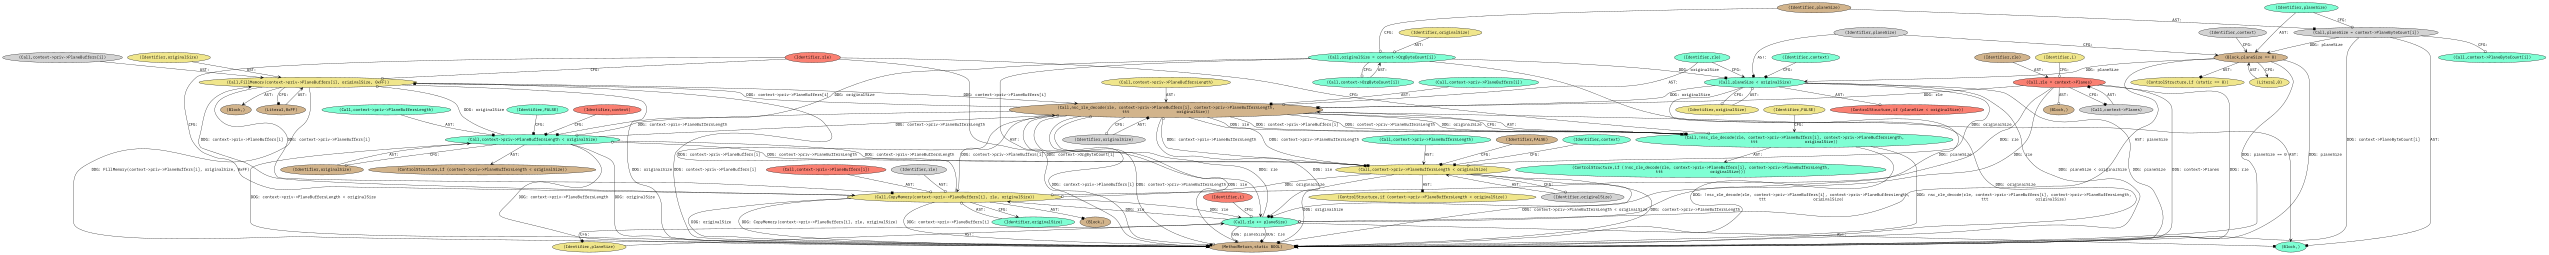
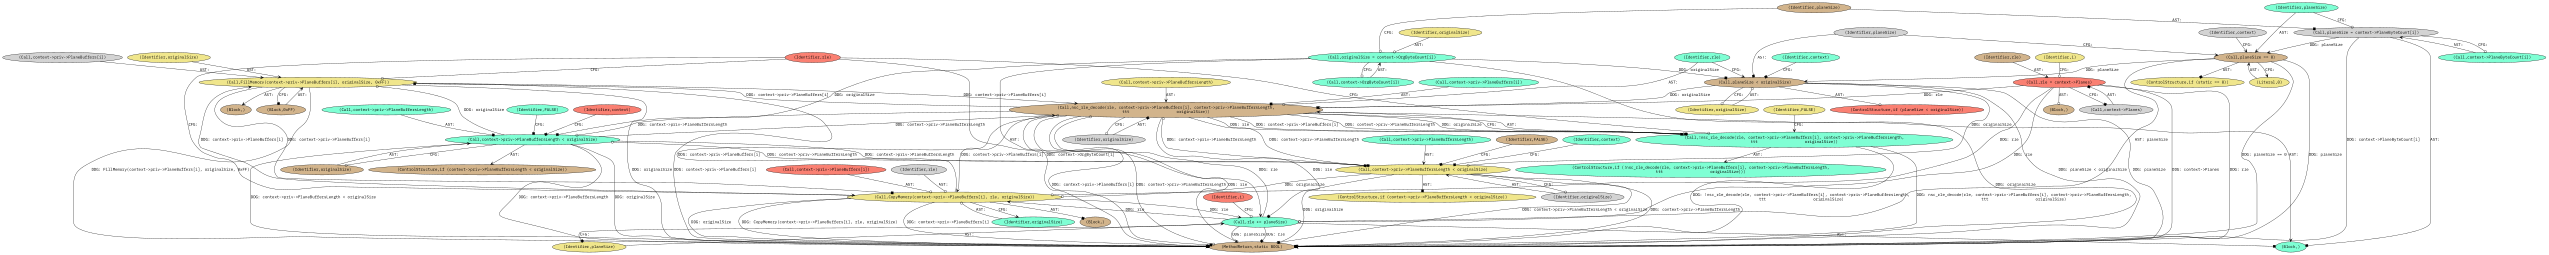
edge "(Call,context->PlaneByteCount[i])" -> "(Call,planeSize = context->PlaneByteCount[i])": added, label "AST:"
node "(Block,planeSize == 0)": label "(Block,planeSize == 0)" -> "(Call,planeSize == 0)"
node "(Call,planeSize < originalSize)": fillcolor aquamarine -> tan
node "(Literal,0xFF)": label "(Literal,0xFF)" -> "(Block,0xFF)"
edge "(Call,planeSize < originalSize)" -> "(Call,rle += planeSize)": removed, label "DDG: planeSize"
